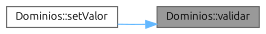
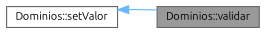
edge "Dominios::setValor" -> "Dominios::validar": reversed
